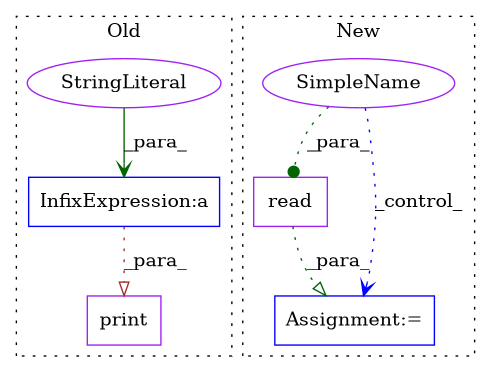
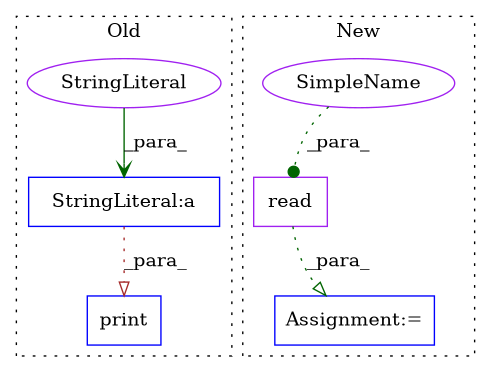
edge "SimpleName" -> "Assignment:=": removed, label "_control_"
node "InfixExpression:a": label "InfixExpression:a" -> "StringLiteral:a"
node "print": color purple -> blue
